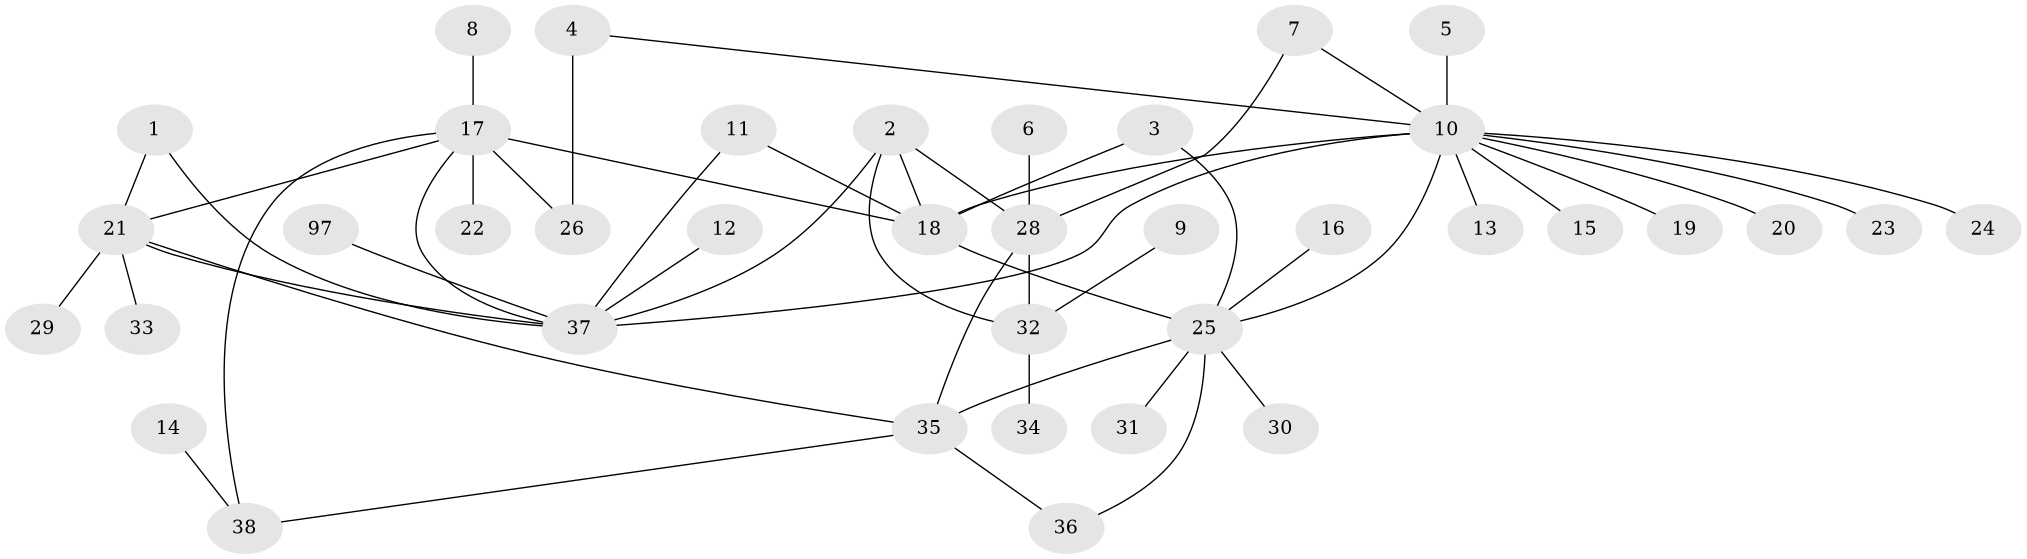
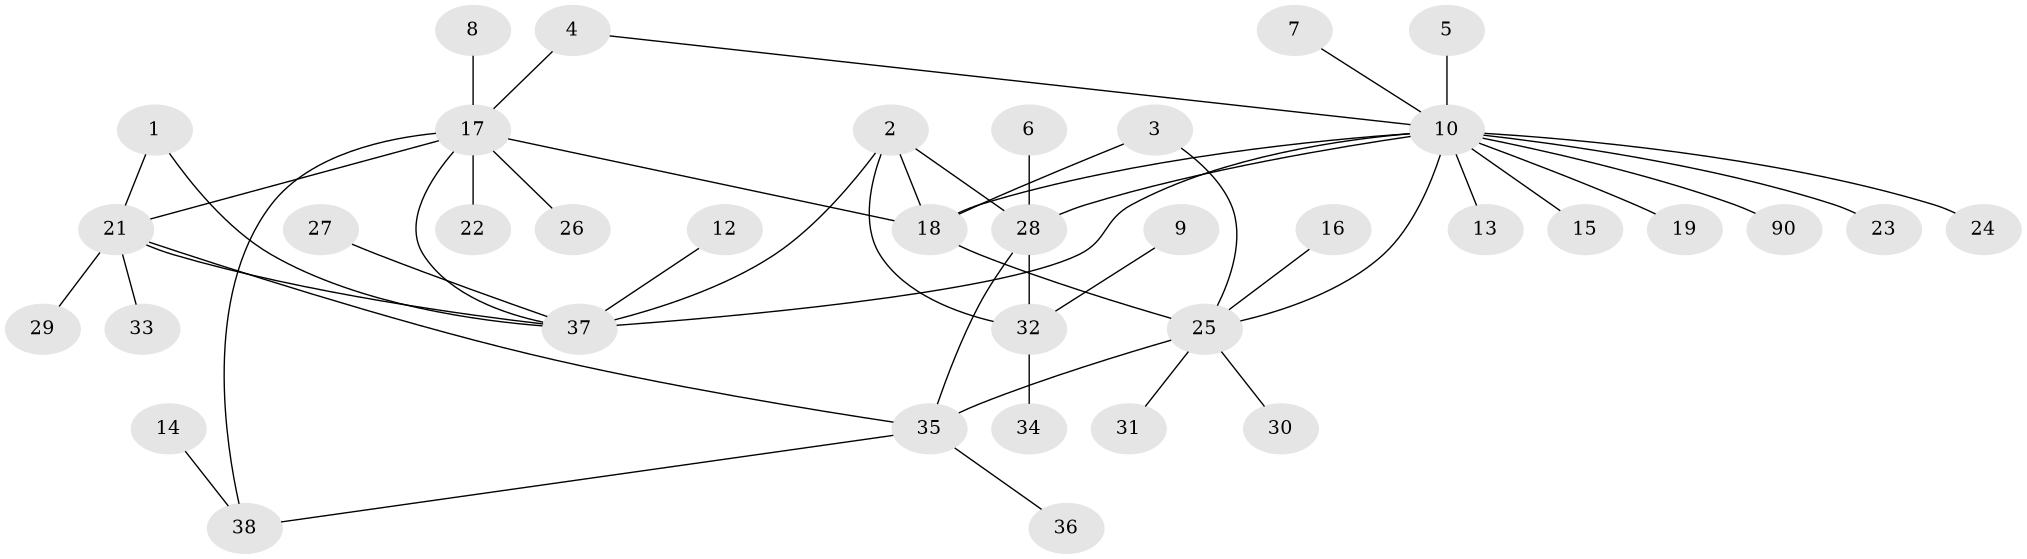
edge "4" -- "26": now "4" -- "17"
node "11": removed
edge "7" -- "28": now "10" -- "28"
node "97": label "97" -> "27"
node "20": label "20" -> "90"
edge "25" -- "36": removed
